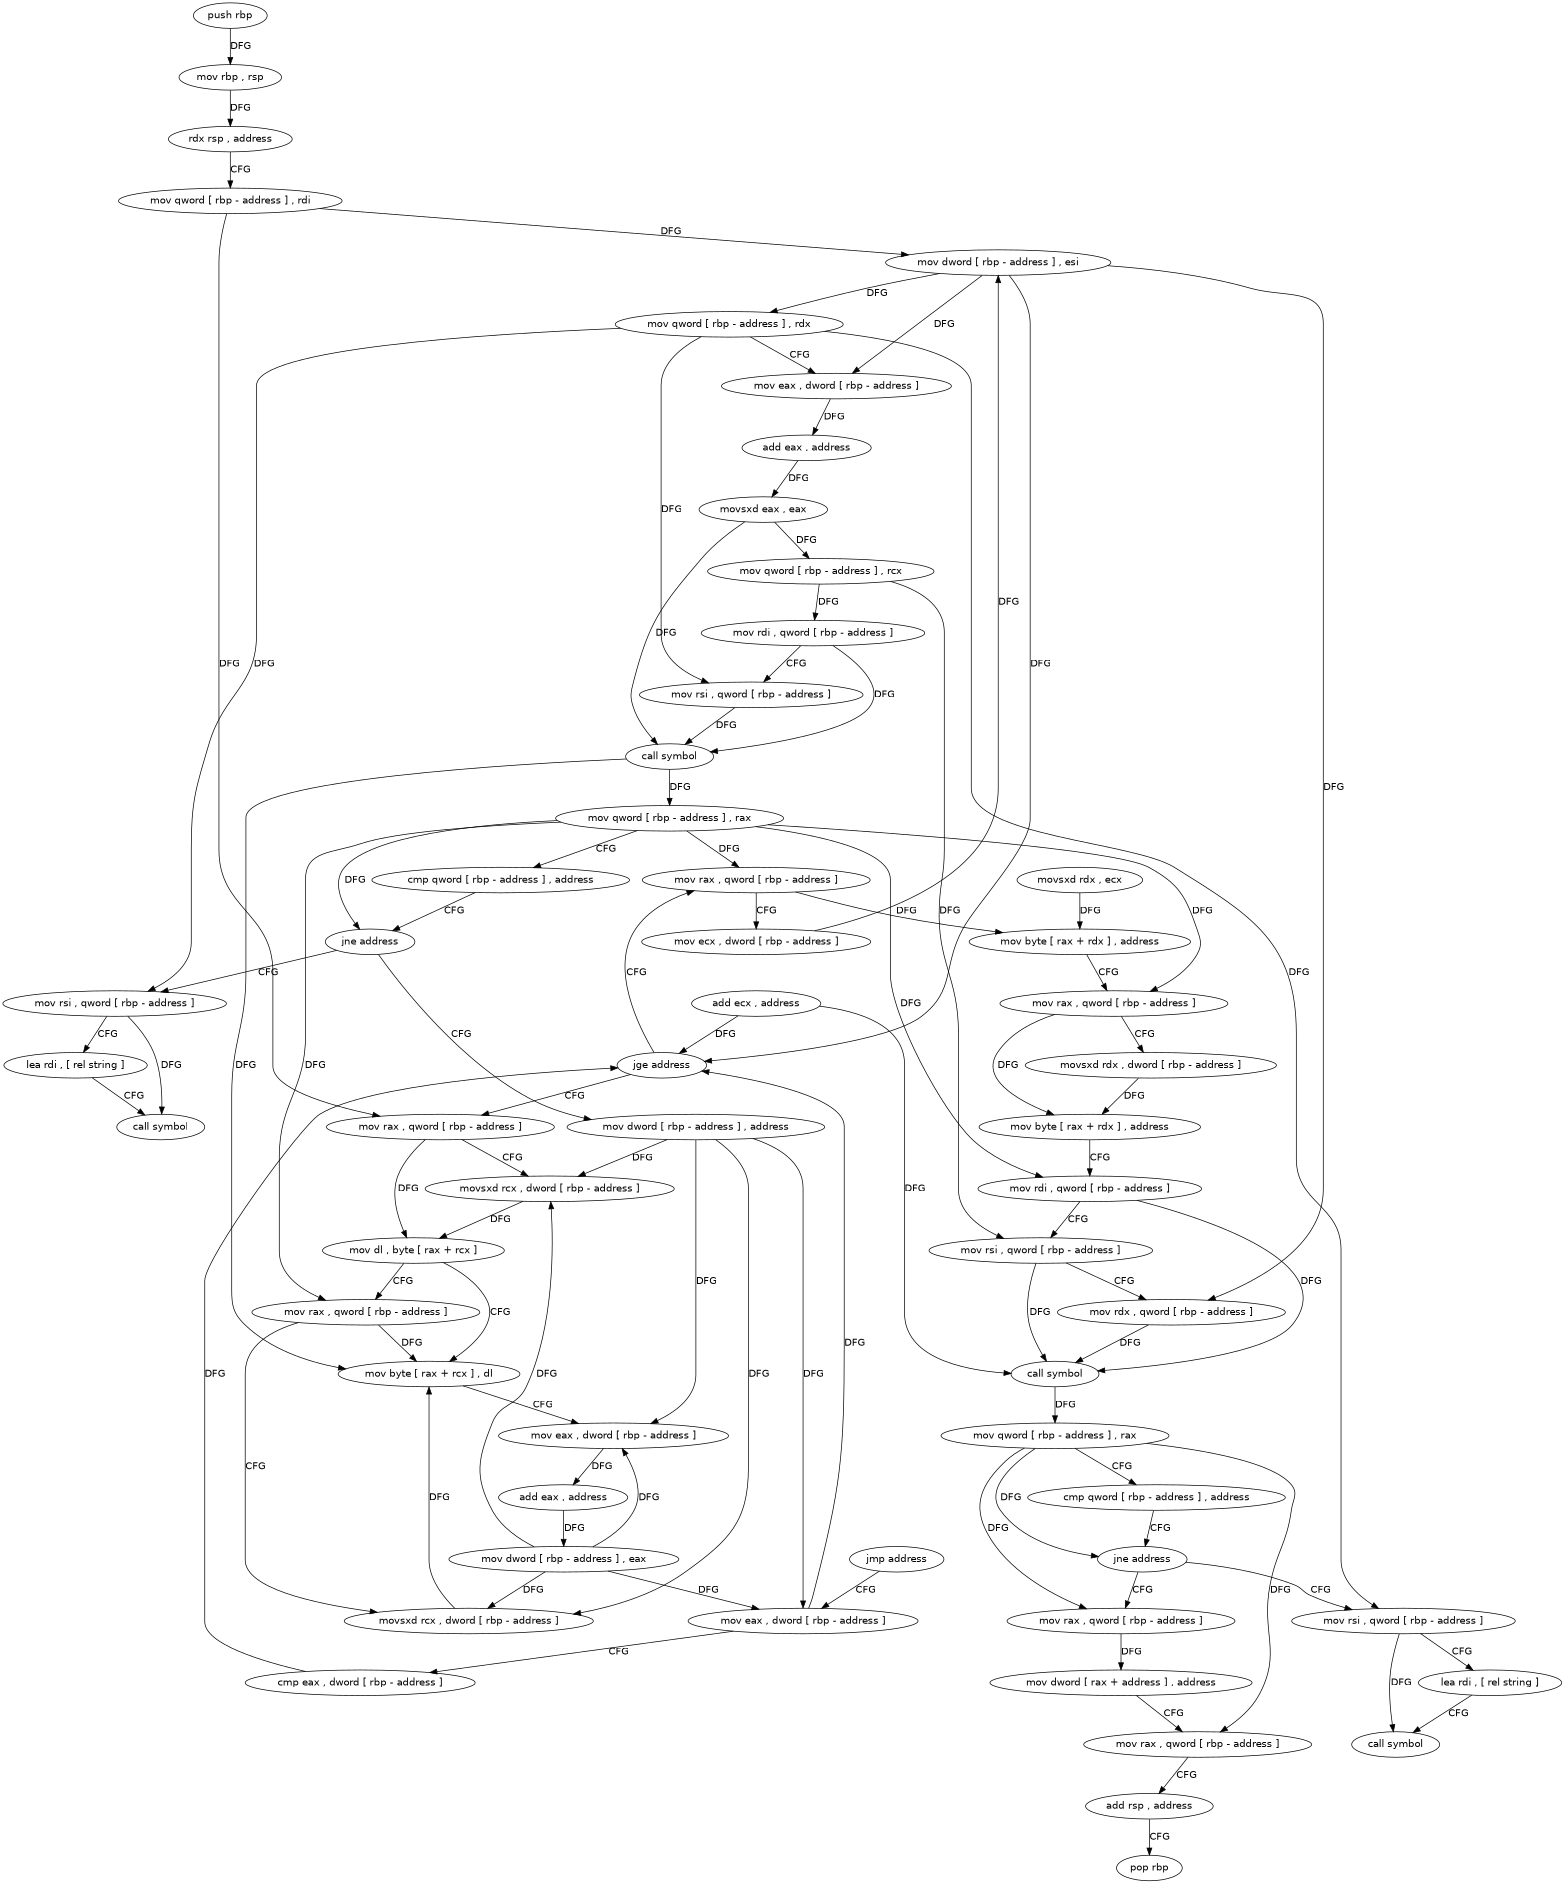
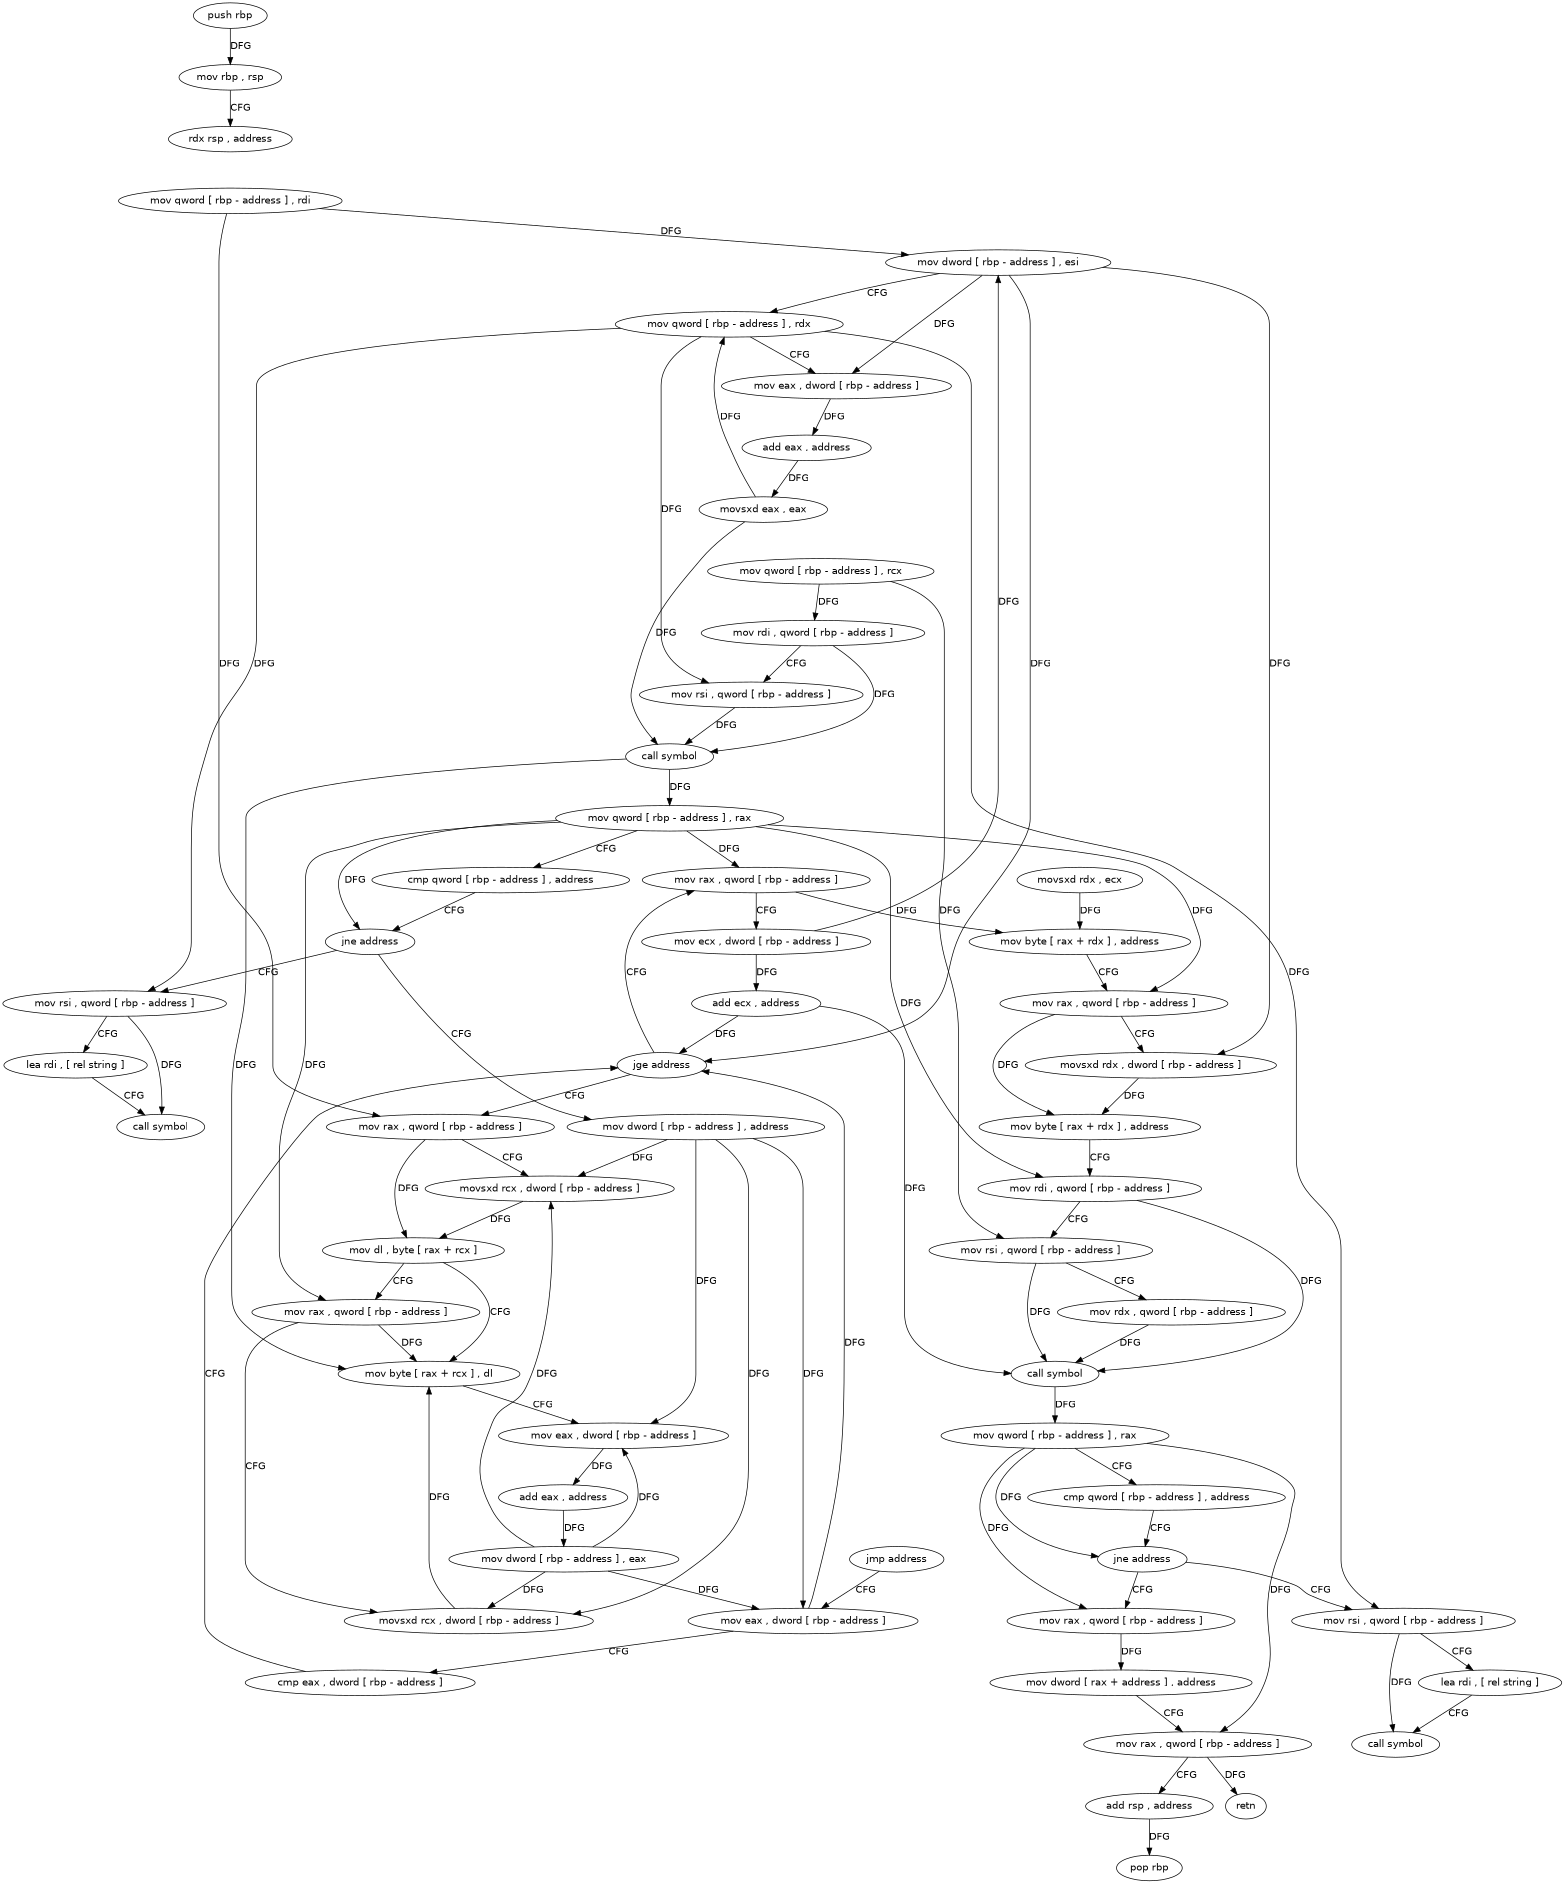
edge "mov rbp , rsp" -> "rdx rsp , address": label "DFG" -> "CFG"
edge "rdx rsp , address" -> "mov qword [ rbp - address ] , rdi": removed, label "CFG"
edge "mov dword [ rbp - address ] , esi" -> "mov qword [ rbp - address ] , rdx": label "DFG" -> "CFG"
edge "movsxd eax , eax" -> "mov qword [ rbp - address ] , rcx": now "movsxd eax , eax" -> "mov qword [ rbp - address ] , rdx"
edge "mov dword [ rbp - address ] , esi" -> "mov rdx , qword [ rbp - address ]": now "mov dword [ rbp - address ] , esi" -> "movsxd rdx , dword [ rbp - address ]"
edge "mov ecx , dword [ rbp - address ]" -> "add ecx , address": added, label "DFG"
edge "cmp eax , dword [ rbp - address ]" -> "jge address": label "DFG" -> "CFG"
node "retn": added
edge "add rsp , address" -> "pop rbp": label "CFG" -> "DFG"
